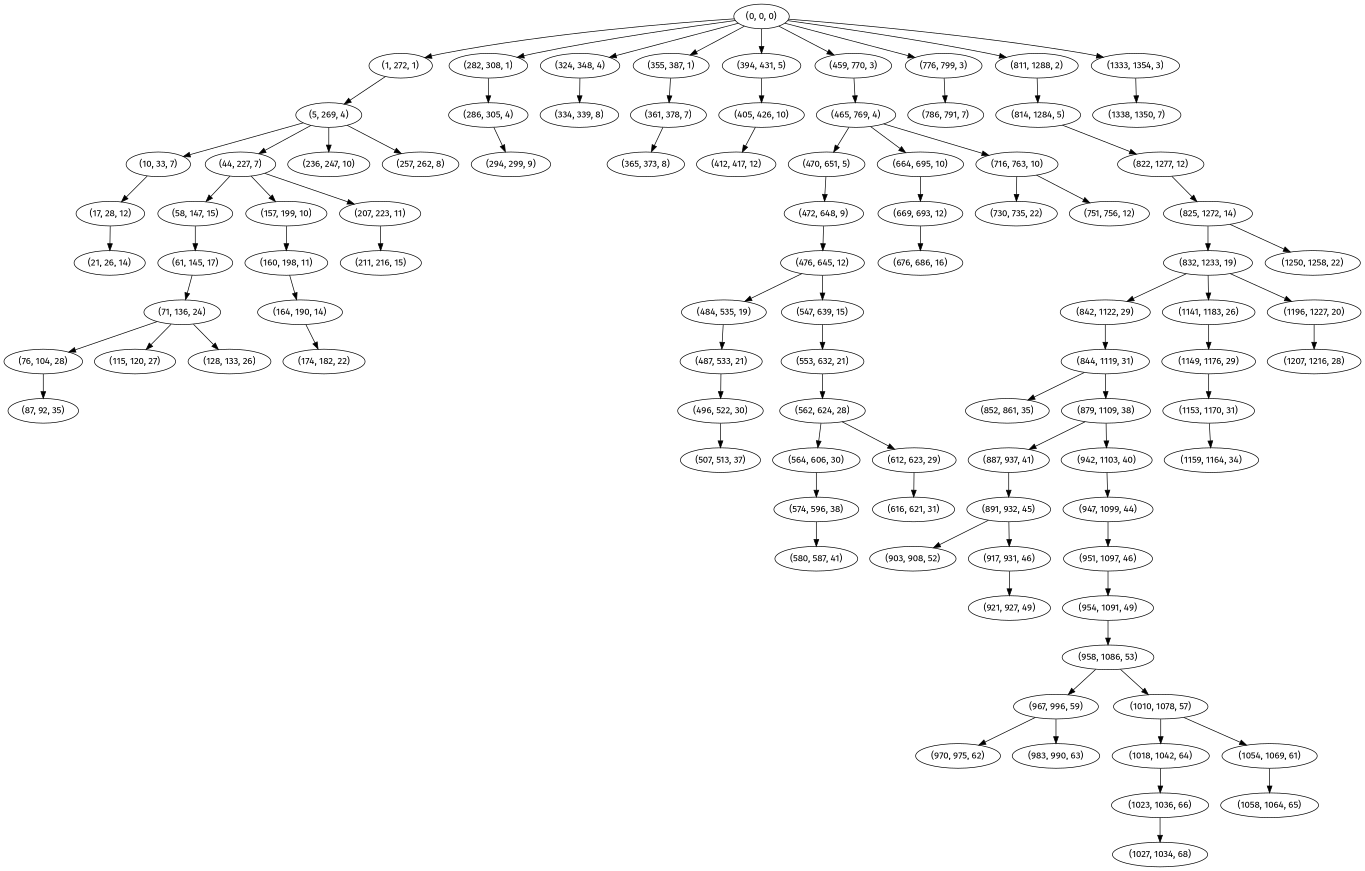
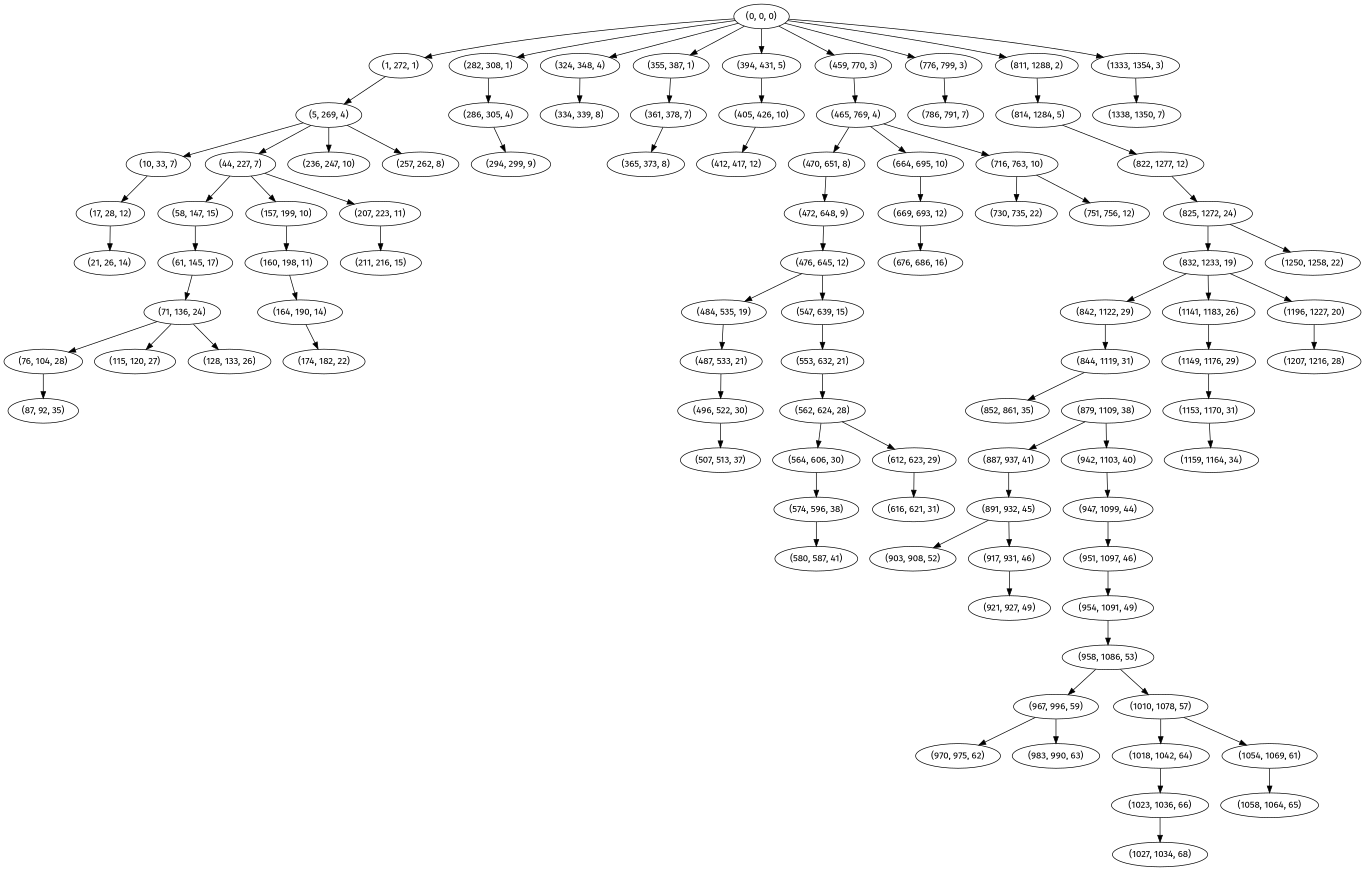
node "(470, 651, 5)": label "(470, 651, 5)" -> "(470, 651, 8)"
node "(825, 1272, 14)": label "(825, 1272, 14)" -> "(825, 1272, 24)"
edge "(844, 1119, 31)" -> "(879, 1109, 38)": removed
